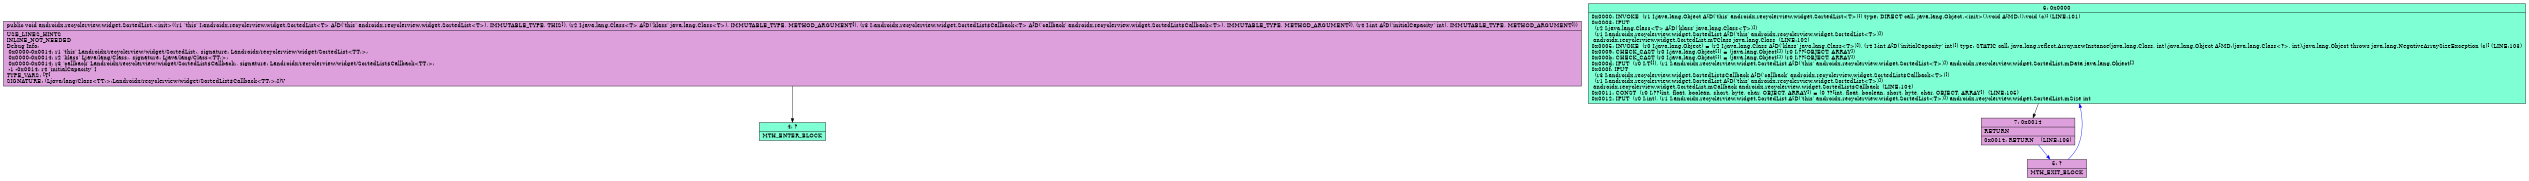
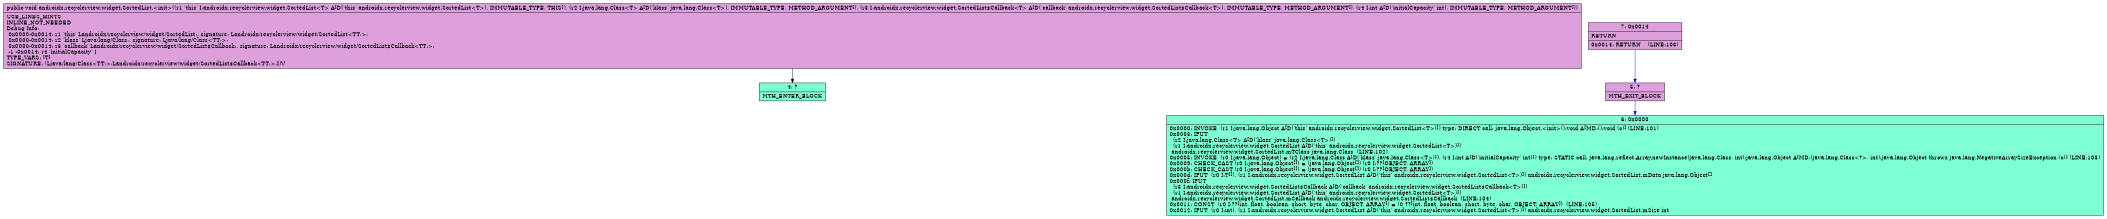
edge "6: 0x0000" -> "7: 0x0014": removed
